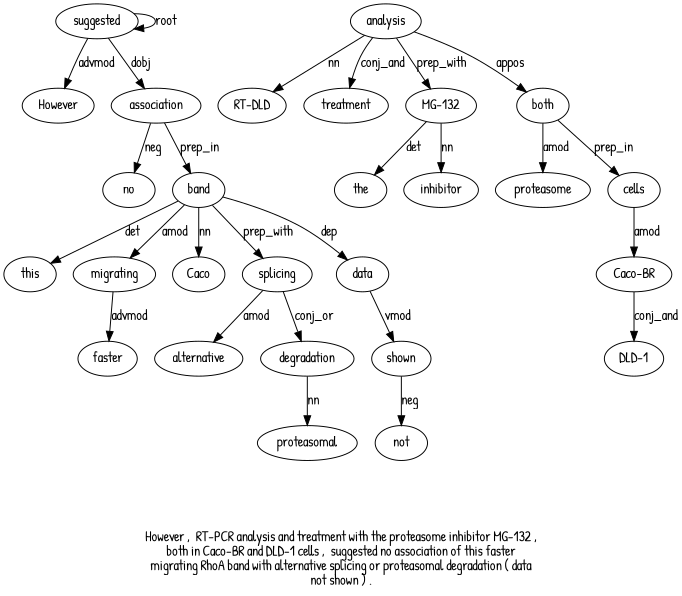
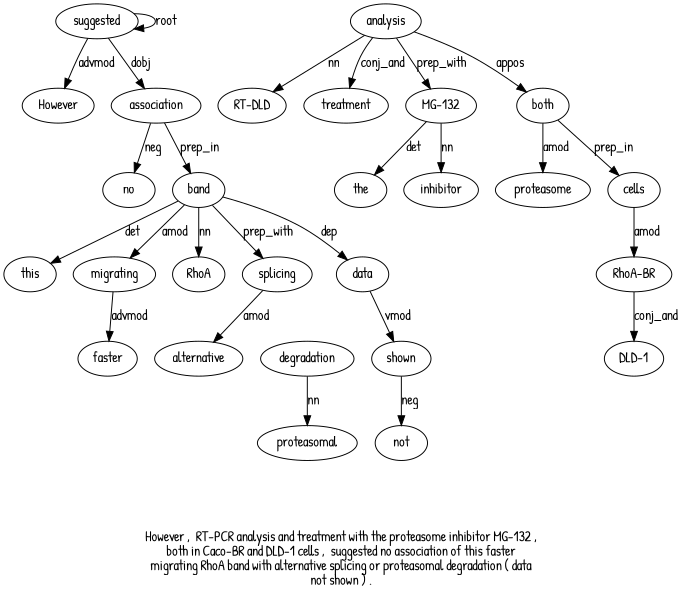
node "Caco": label "Caco" -> "RhoA"
node "Caco-BR": label "Caco-BR" -> "RhoA-BR"
edge "splicing" -> "degradation": removed, label "conj_or"
